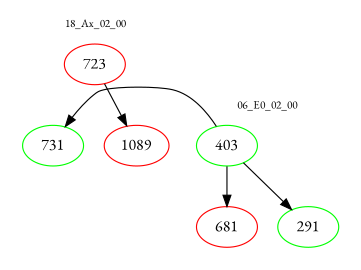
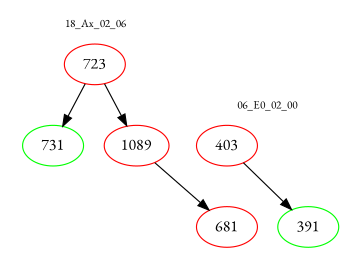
cluster "18_Ax_02_00": label "18_Ax_02_00" -> "18_Ax_02_06"
edge "403" -> "731": now "723" -> "731"
node "403": color green -> red
edge "403" -> "681": now "1089" -> "681"
node "291": label "291" -> "391"
